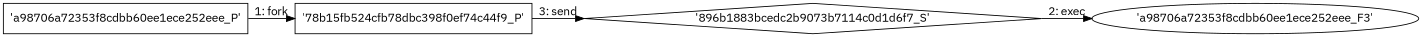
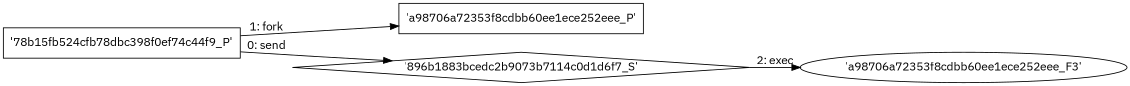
edge "'78b15fb524cfb78dbc398f0ef74c44f9_P'" -> "'896b1883bcedc2b9073b7114c0d1d6f7_S'": label "3: send" -> "0: send"
edge "'a98706a72353f8cdbb60ee1ece252eee_P'" -> "'78b15fb524cfb78dbc398f0ef74c44f9_P'": reversed
